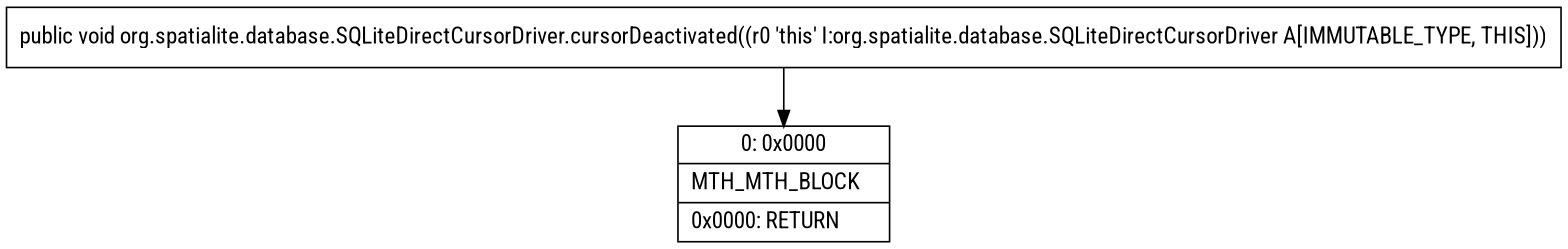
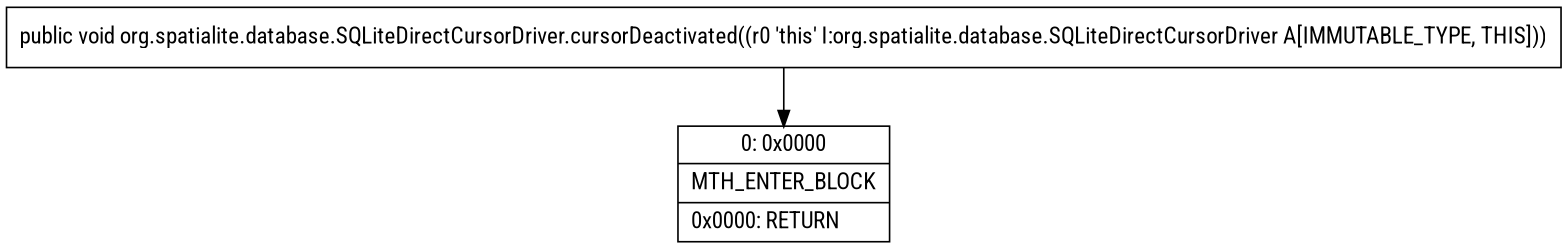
node "0: 0x0000": text "MTH_MTH_BLOCK" -> "MTH_ENTER_BLOCK"
